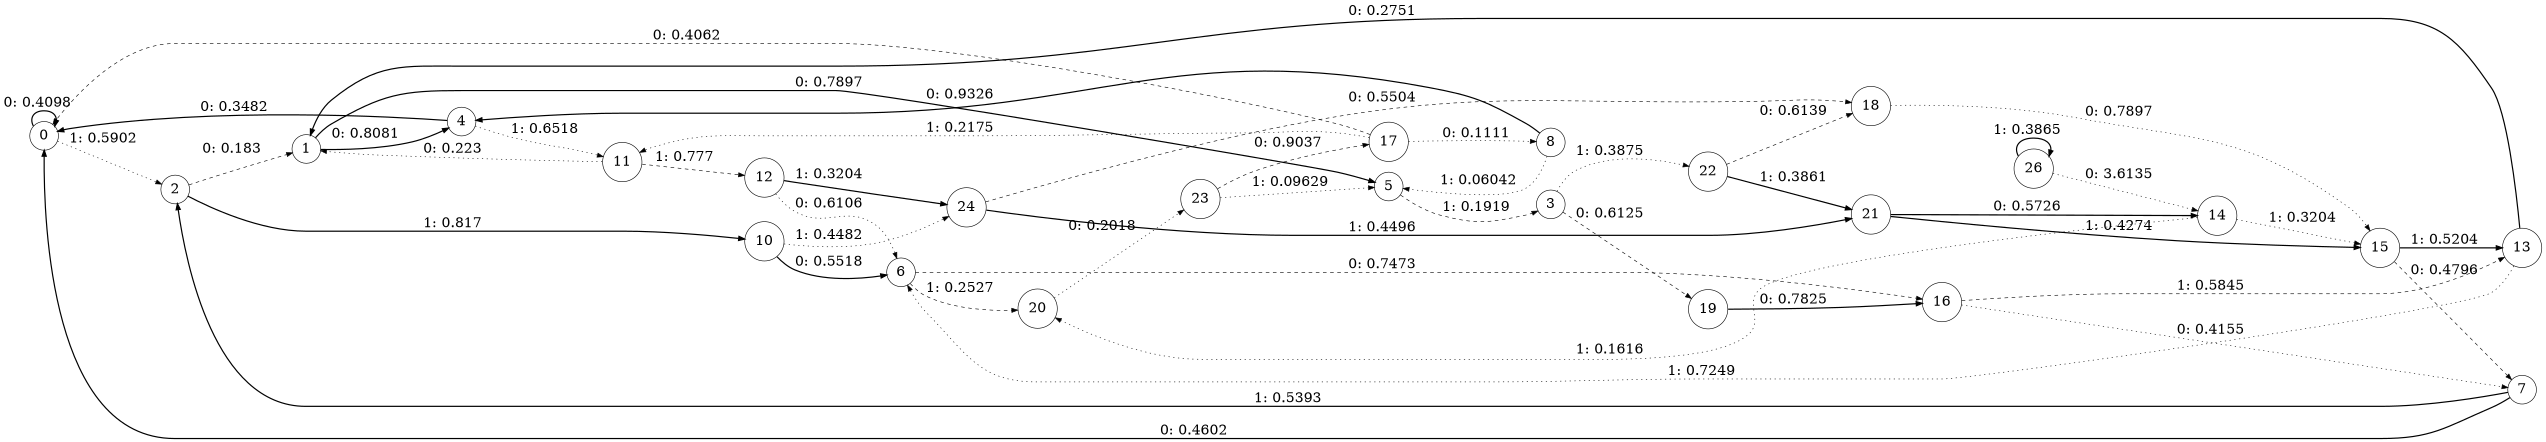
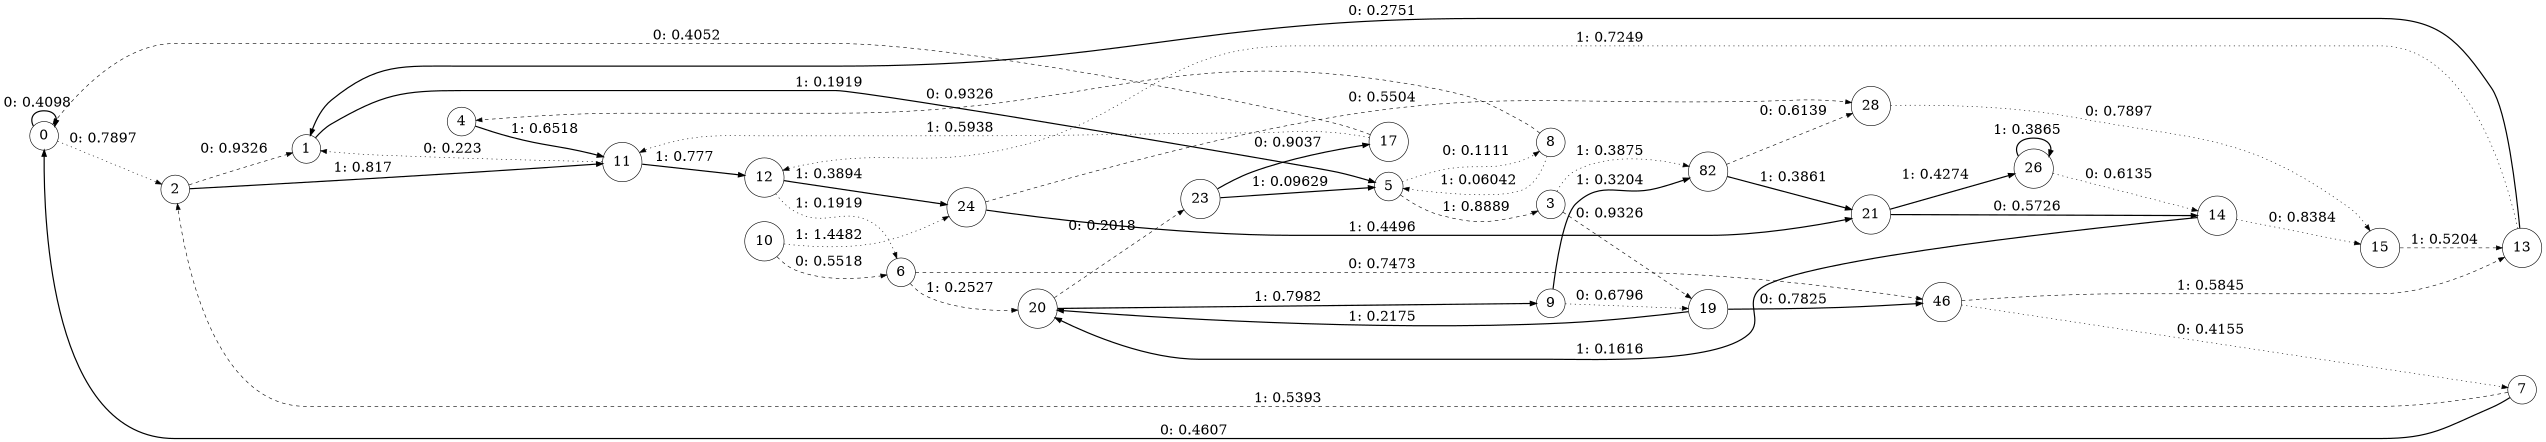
edge "17" -> "0": label "0: 0.4062   " -> "0: 0.4052   "
edge "1" -> "5": label "0: 0.7897   " -> "1: 0.1919   "
edge "8" -> "4": style bold -> dashed
node "18": label "18" -> "28"
edge "4" -> "0": removed, label "0: 0.3482"
edge "17" -> "11": label "1: 0.2175   " -> "1: 0.5938   "
edge "0" -> "2": label "1: 0.5902   " -> "0: 0.7897   "
edge "17" -> "8": now "5" -> "8"
edge "4" -> "11": style dotted -> bold
edge "1" -> "4": removed, label "0: 0.8081"
edge "2" -> "1": label "0: 0.183    " -> "0: 0.9326   "
edge "23" -> "17": style dashed -> bold
edge "11" -> "12": style dashed -> bold
node "22": label "22" -> "82"
edge "12" -> "24": label "1: 0.3204   " -> "1: 0.3894   "
edge "26" -> "14": label "0: 3.6135   " -> "0: 0.6135   "
edge "23" -> "5": style dotted -> bold
edge "12" -> "6": label "0: 0.6106   " -> "1: 0.1919   "
edge "5" -> "3": label "1: 0.1919   " -> "1: 0.8889   "
edge "3" -> "19": label "0: 0.6125   " -> "0: 0.9326   "
edge "14" -> "15": label "1: 0.3204   " -> "0: 0.8384   "
edge "2" -> "10": now "2" -> "11"
edge "10" -> "24": label "1: 0.4482   " -> "1: 1.4482   "
edge "21" -> "15": now "21" -> "26"
edge "15" -> "13": style bold -> dashed
edge "20" -> "23": style dotted -> dashed
edge "10" -> "6": style bold -> dashed
node "16": label "16" -> "46"
node "9": added
edge "15" -> "7": removed, label "0: 0.4796"
edge "19" -> "20": added, label "1: 0.2175"
edge "14" -> "20": style dotted -> bold
edge "13" -> "6": now "13" -> "12"
edge "7" -> "2": style bold -> dashed
edge "7" -> "0": label "0: 0.4602   " -> "0: 0.4607   "
